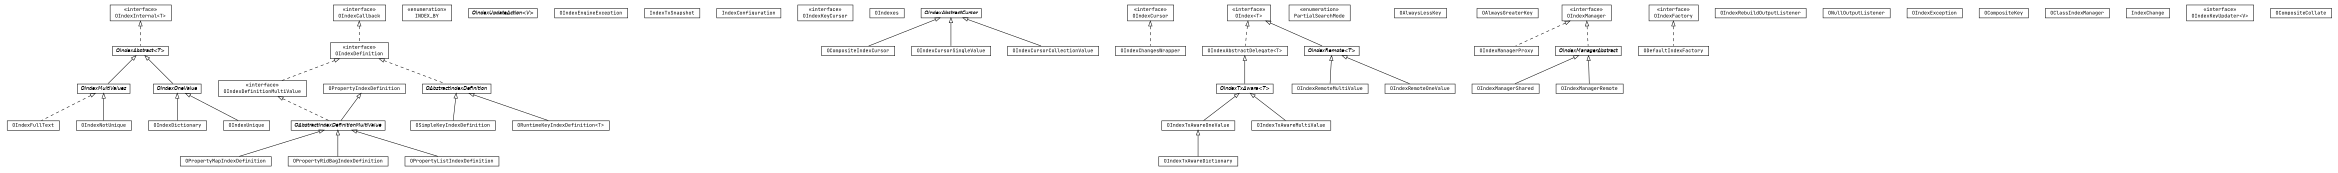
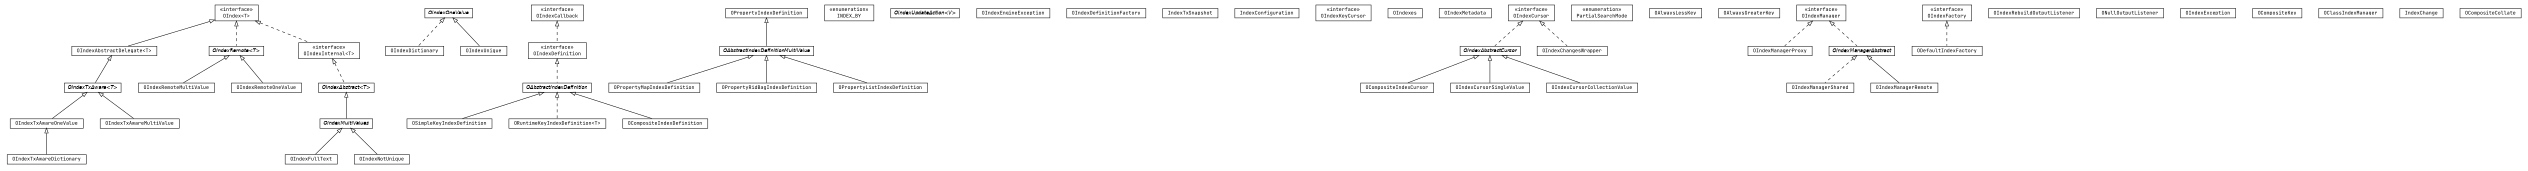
node "OIndexDefinitionFactory": added
node "OIndexMetadata": added
node "OIndexKeyUpdater<V>": removed
edge "OIndexInternal<T>" -> "OIndex<T>": added
edge "OIndexRemote<T>" -> "OIndex<T>": style solid -> dashed
edge "OIndexAbstractCursor" -> "OIndexCursor": added
edge "OIndexAbstractDelegate<T>" -> "OIndex<T>": style dashed -> solid
edge "OIndexOneValue" -> "OIndexAbstract<T>": removed
edge "OIndexManagerShared" -> "OIndexManagerAbstract": style solid -> dashed
node "OIndexDefinitionMultiValue": removed
edge "OIndexFullText" -> "OIndexMultiValues": style dashed -> solid
edge "ORuntimeKeyIndexDefinition<T>" -> "OAbstractIndexDefinition": style solid -> dashed
edge "OIndexDictionary" -> "OIndexOneValue": style solid -> dashed
node "OCompositeIndexDefinition": added
